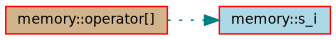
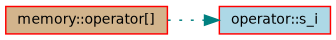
node "memory::s_i": label "memory::s_i" -> "operator::s_i"
